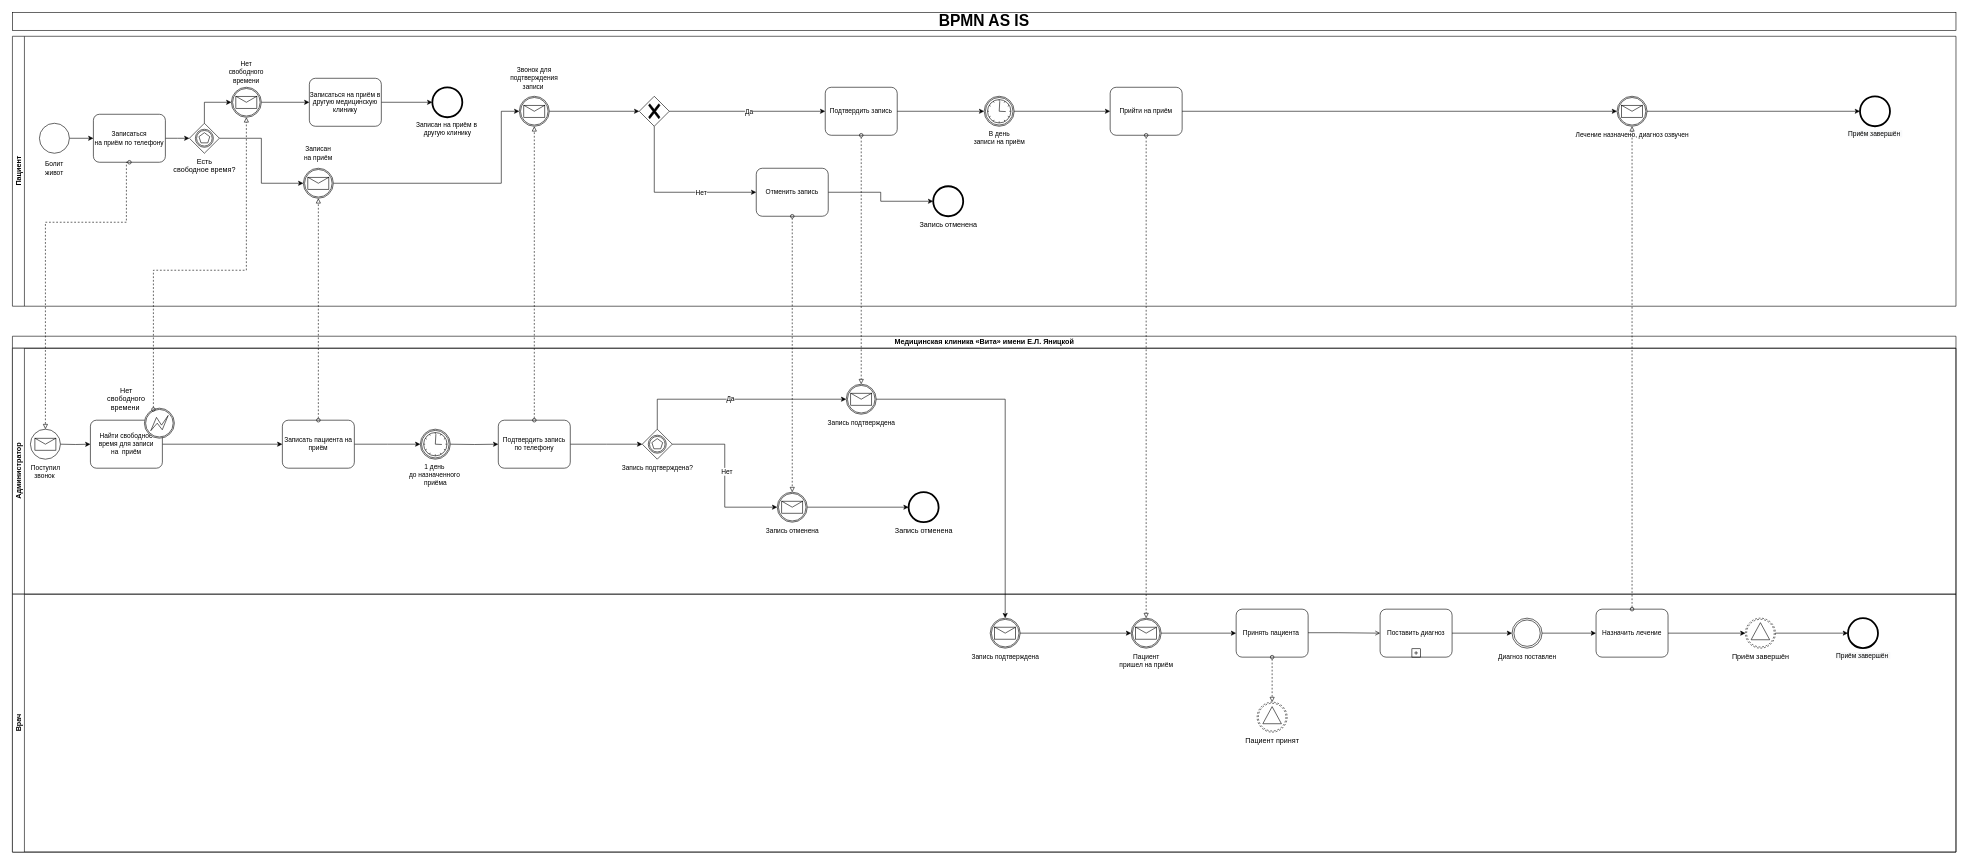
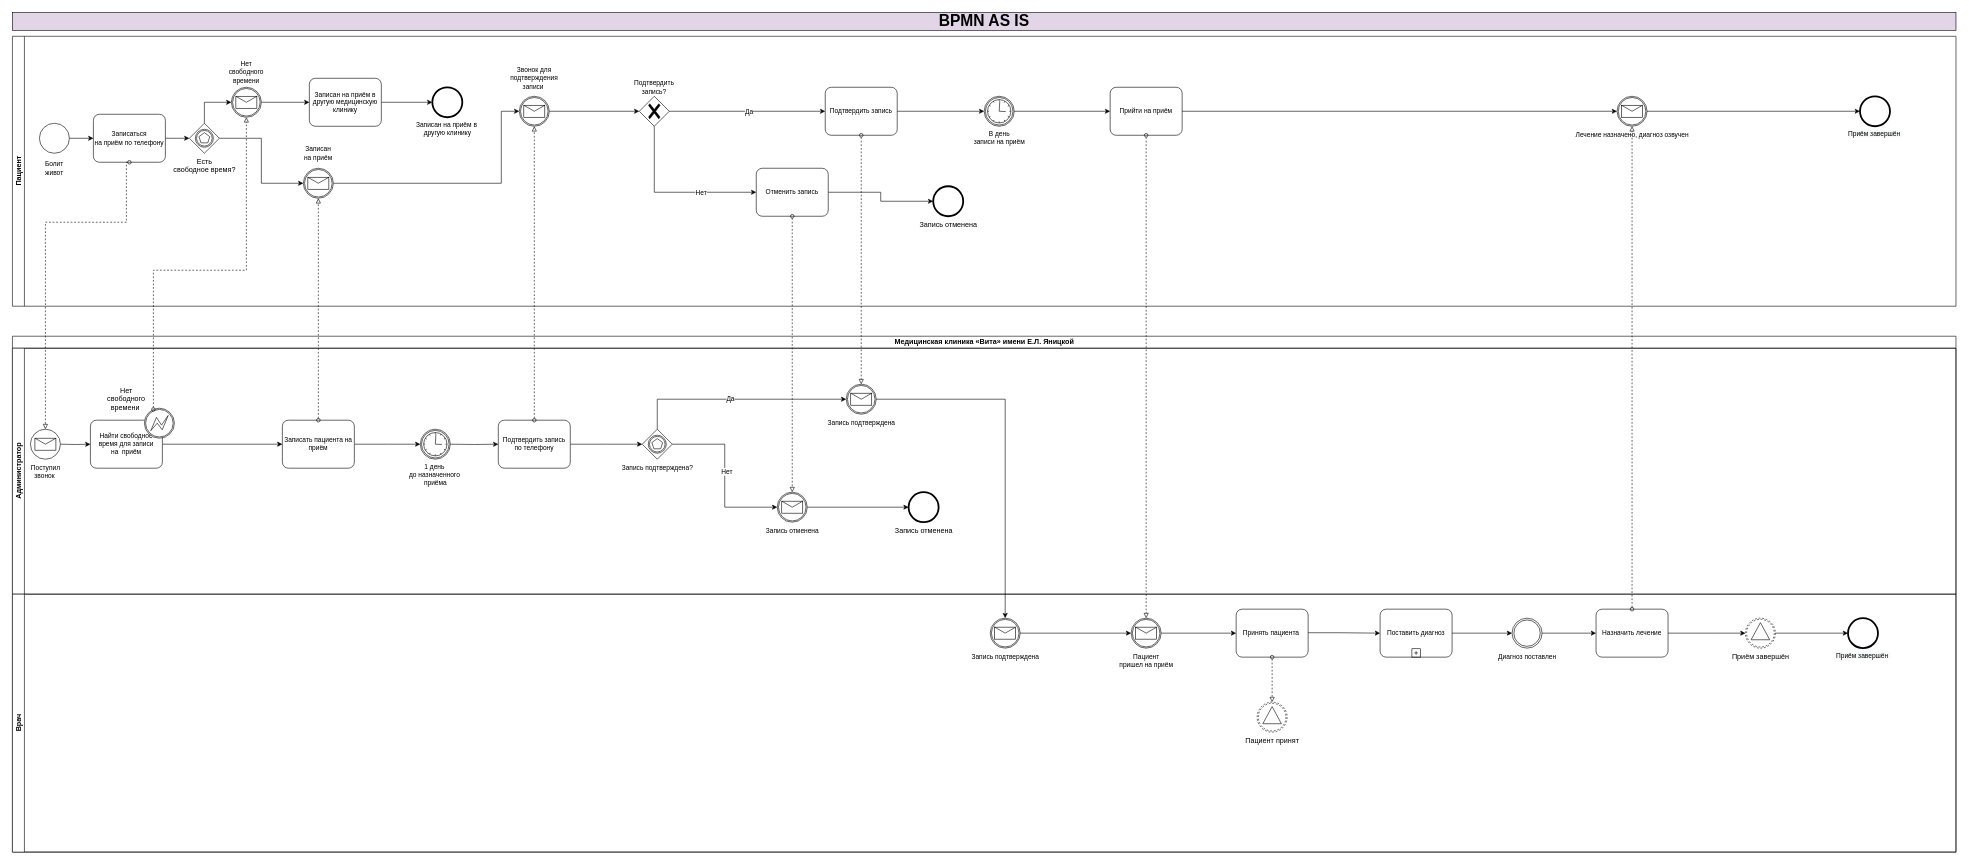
node "BPMN AS IS": fillcolor #ffffff -> #e1d5e7
node "Подтвердить запись?": added
node "Записаться на приём в другую медицинскую клинику": label "Записаться на приём в другую медицинскую клинику" -> "Записан на приём в другую медицинскую клинику"
edge "Принять пациента" -> "Поставить диагноз": arrowhead open -> classic
